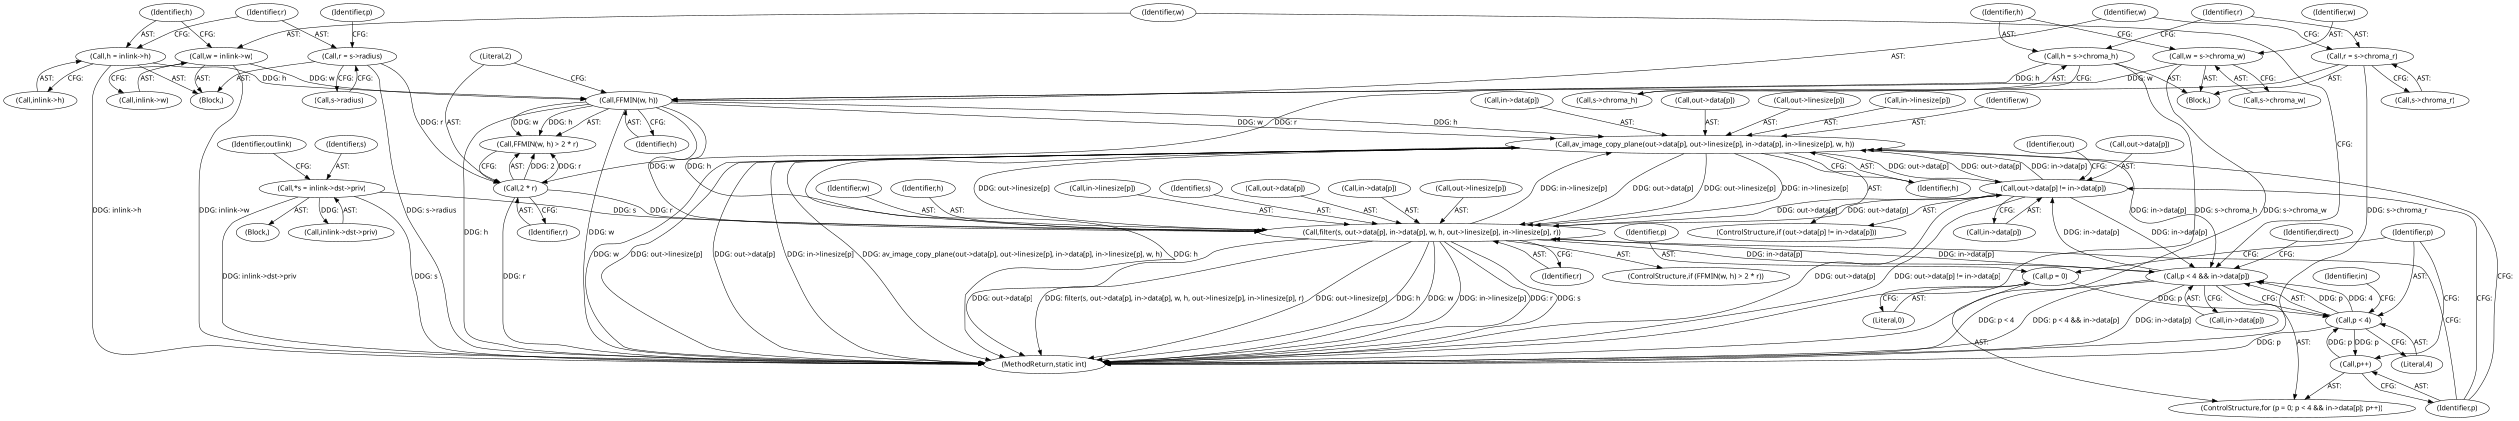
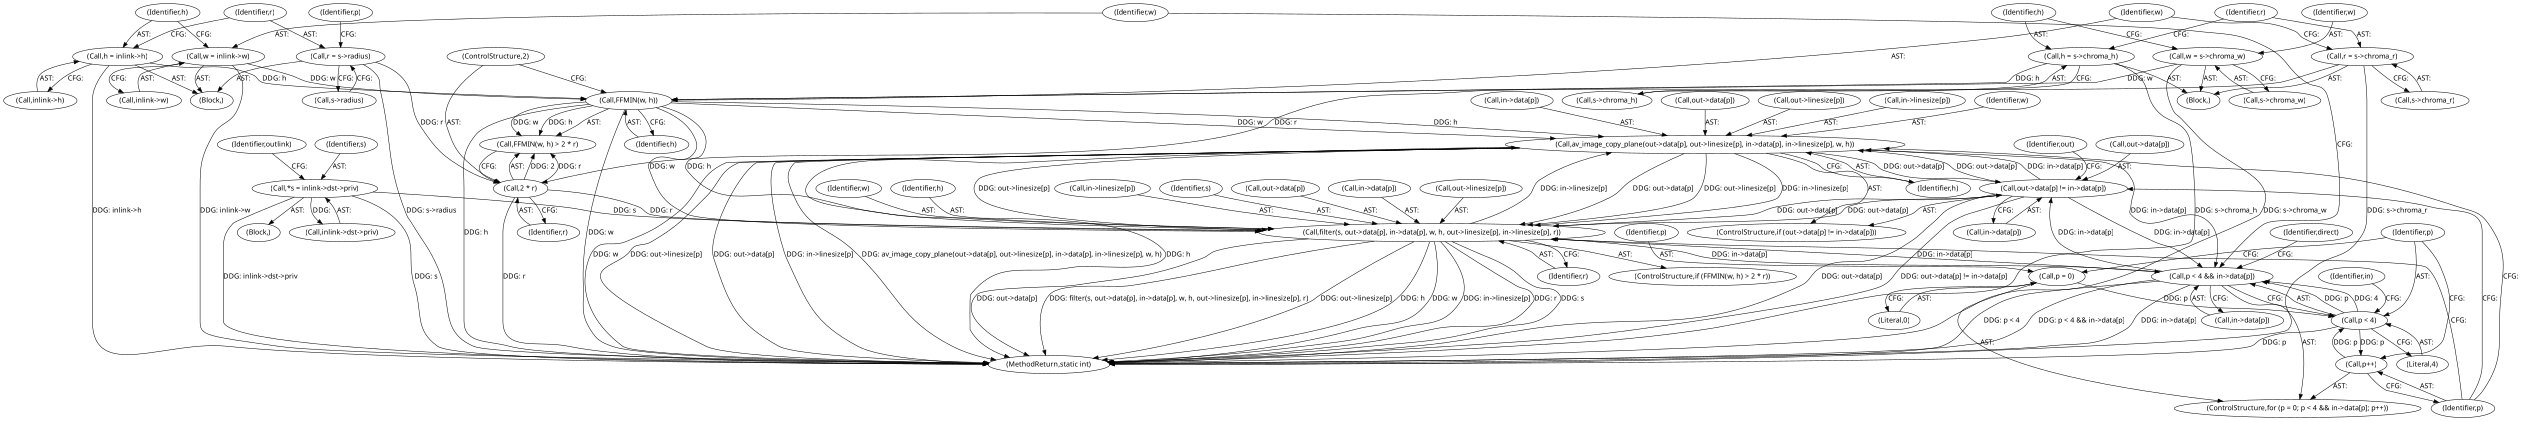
node "(Literal,2)": label "(Literal,2)" -> "(ControlStructure,2)"
